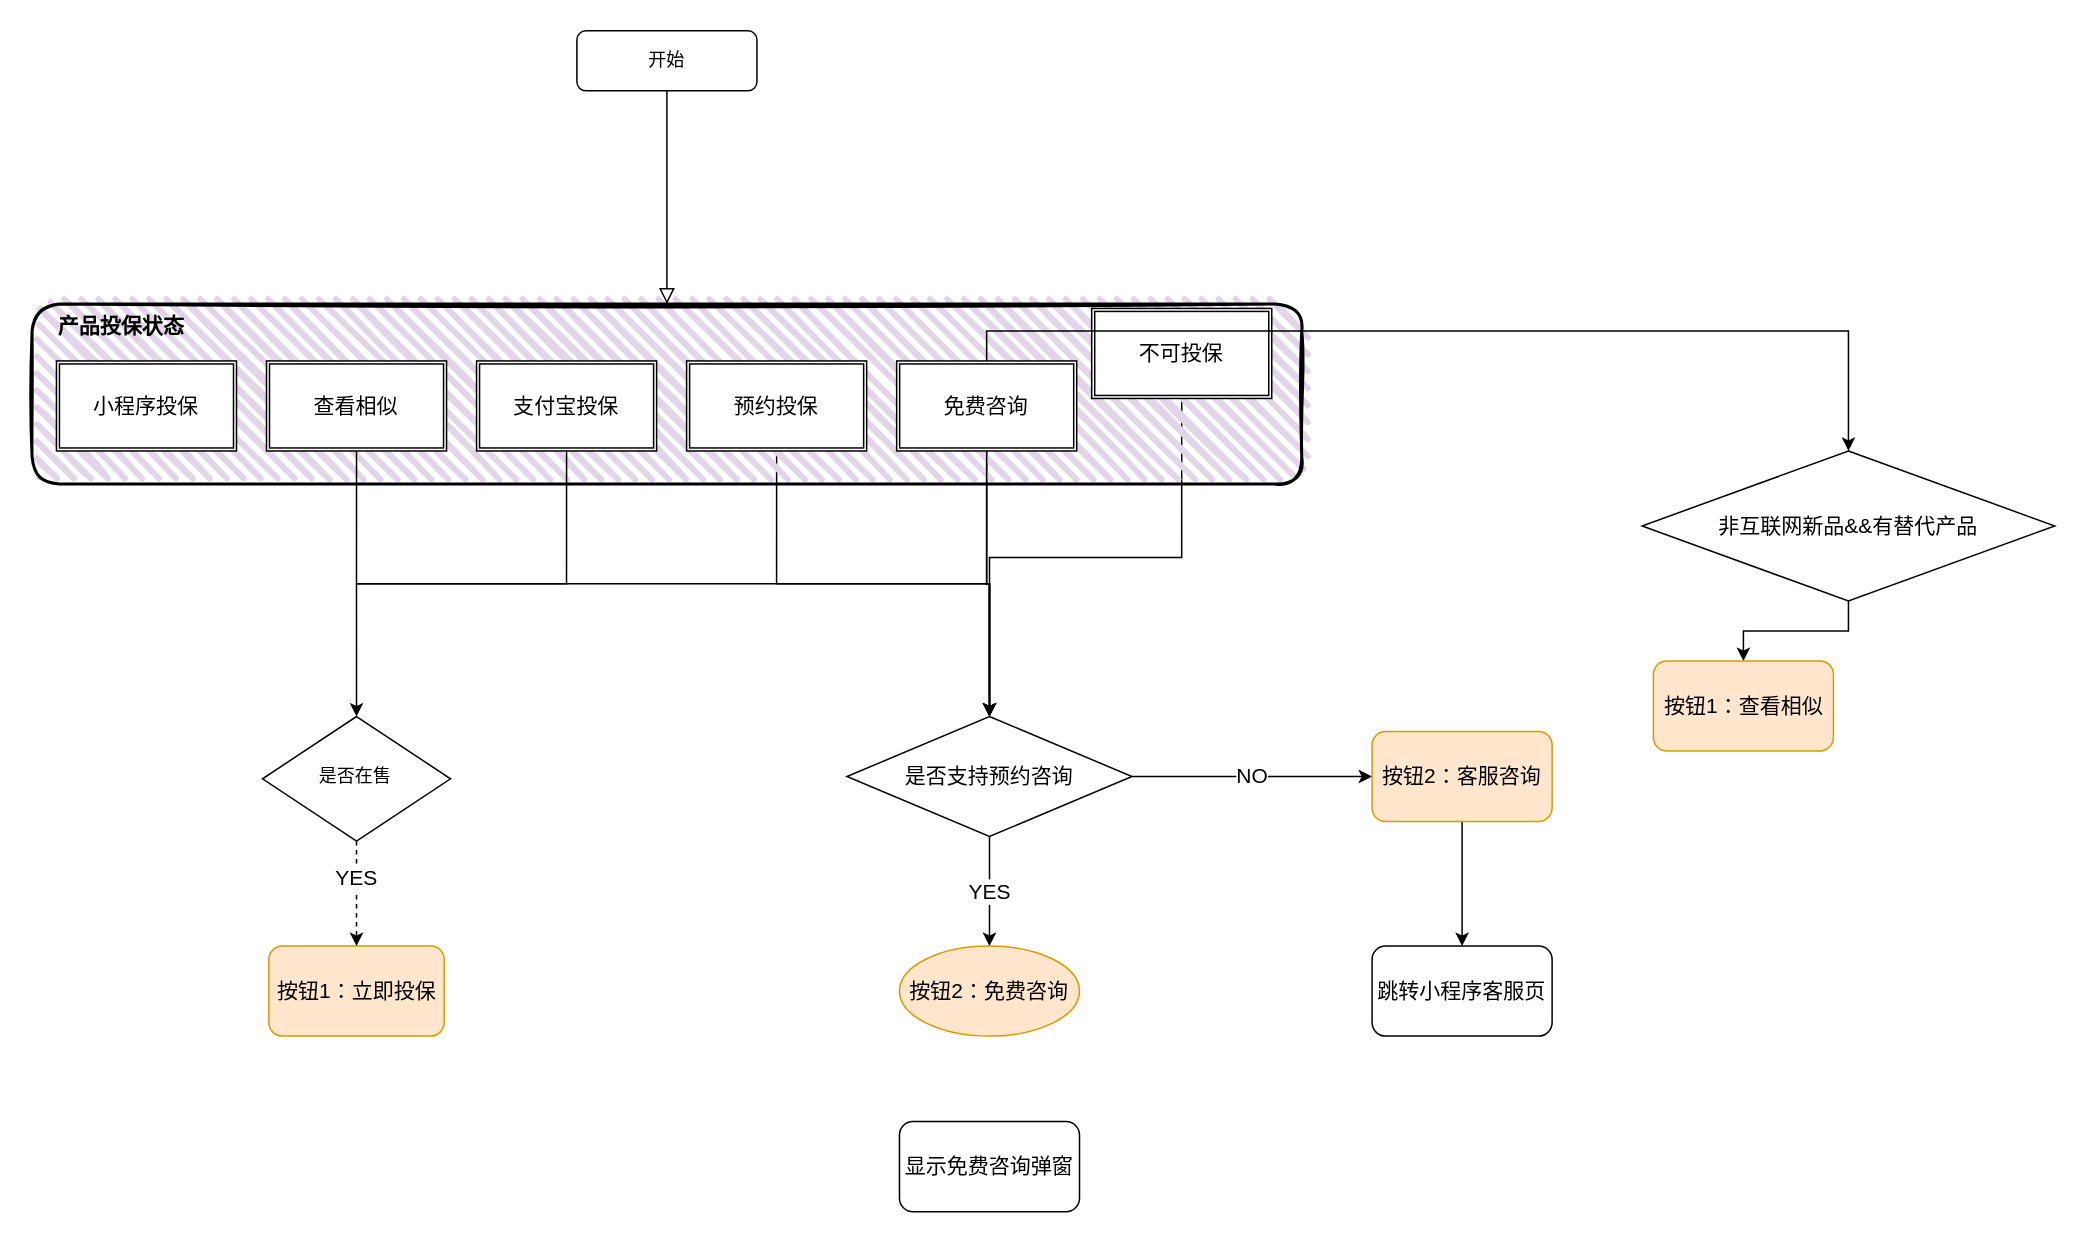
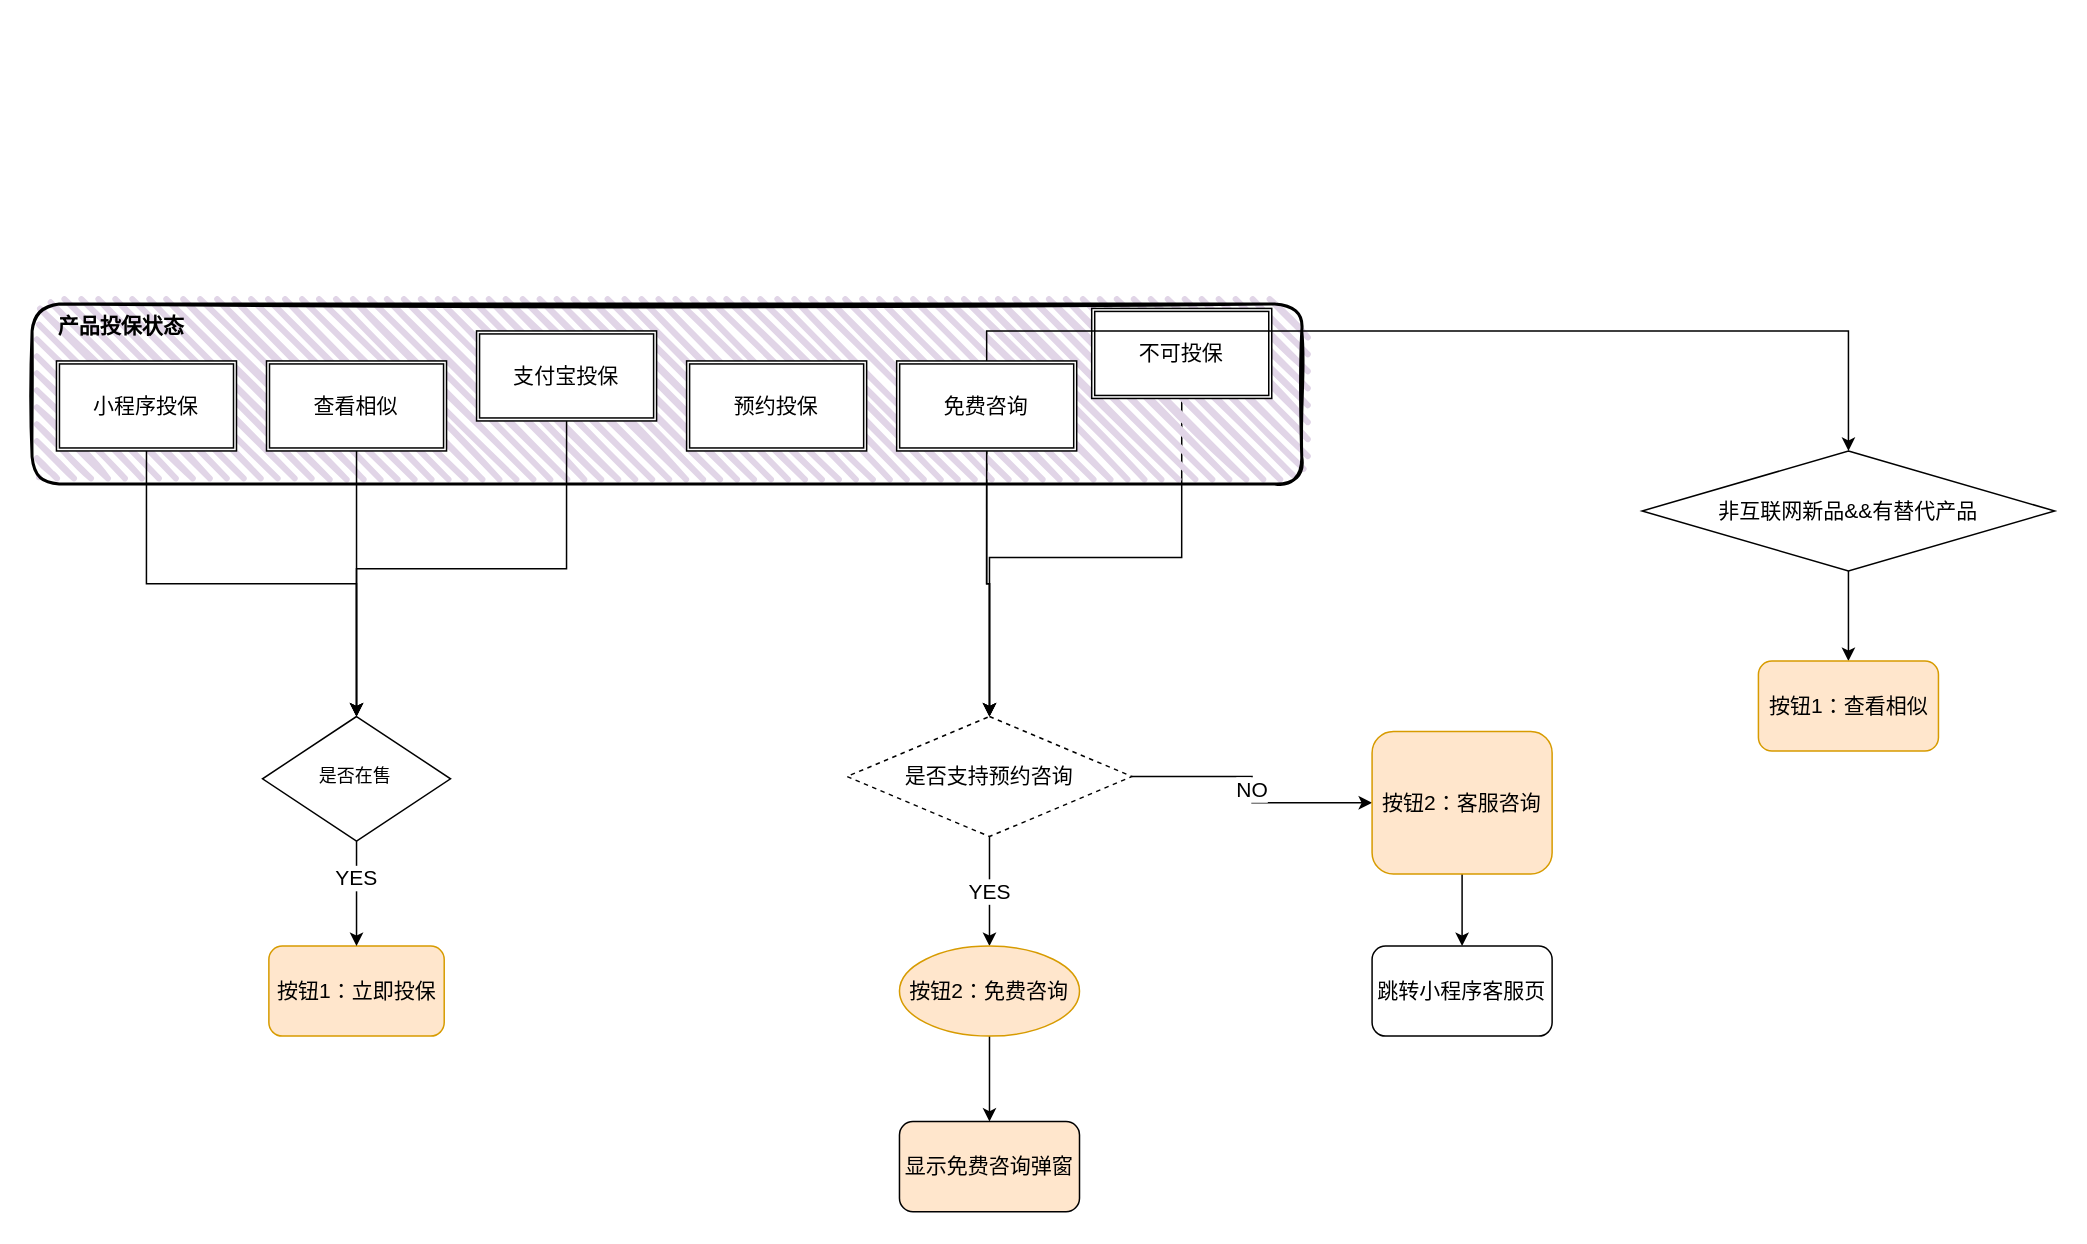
node "开始": removed
edge "开始" -> "产品投保状态": removed
node "支付宝投保": moved (566, 406) -> (566, 376)
edge "预约投保" -> "是否支持预约咨询": removed
node "非互联网新品&&有替代产品": size 413x150 -> 413x120
edge "小程序投保" -> "是否在售": added
edge "查看相似" -> "是否支持预约咨询": now "查看相似" -> "是否在售"
node "按钮1：查看相似": moved (1743, 706) -> (1848, 706)
node "是否支持预约咨询": style solid -> dashed
node "按钮2：客服咨询": size 180x90 -> 180x143
edge "是否在售" -> "按钮1：立即投保": style dashed -> solid
edge "按钮2：免费咨询" -> "显示免费咨询弹窗": added
node "显示免费咨询弹窗": fillcolor #ffffff -> #ffe6cc
